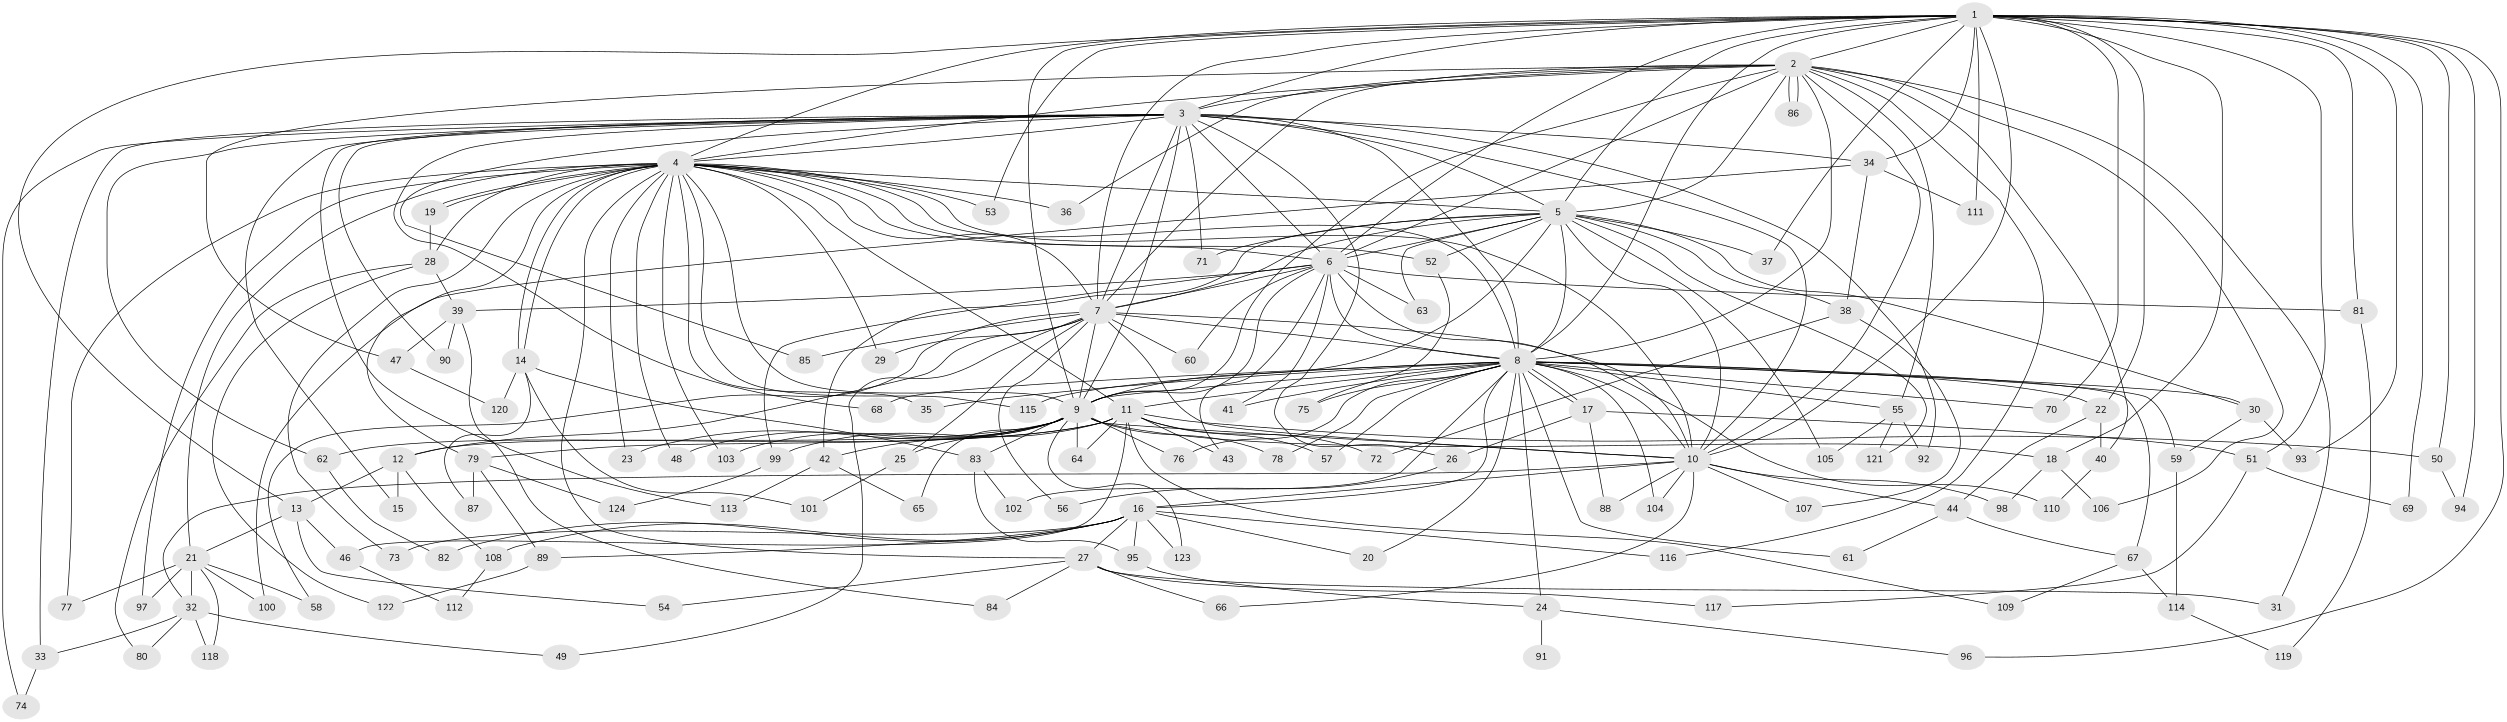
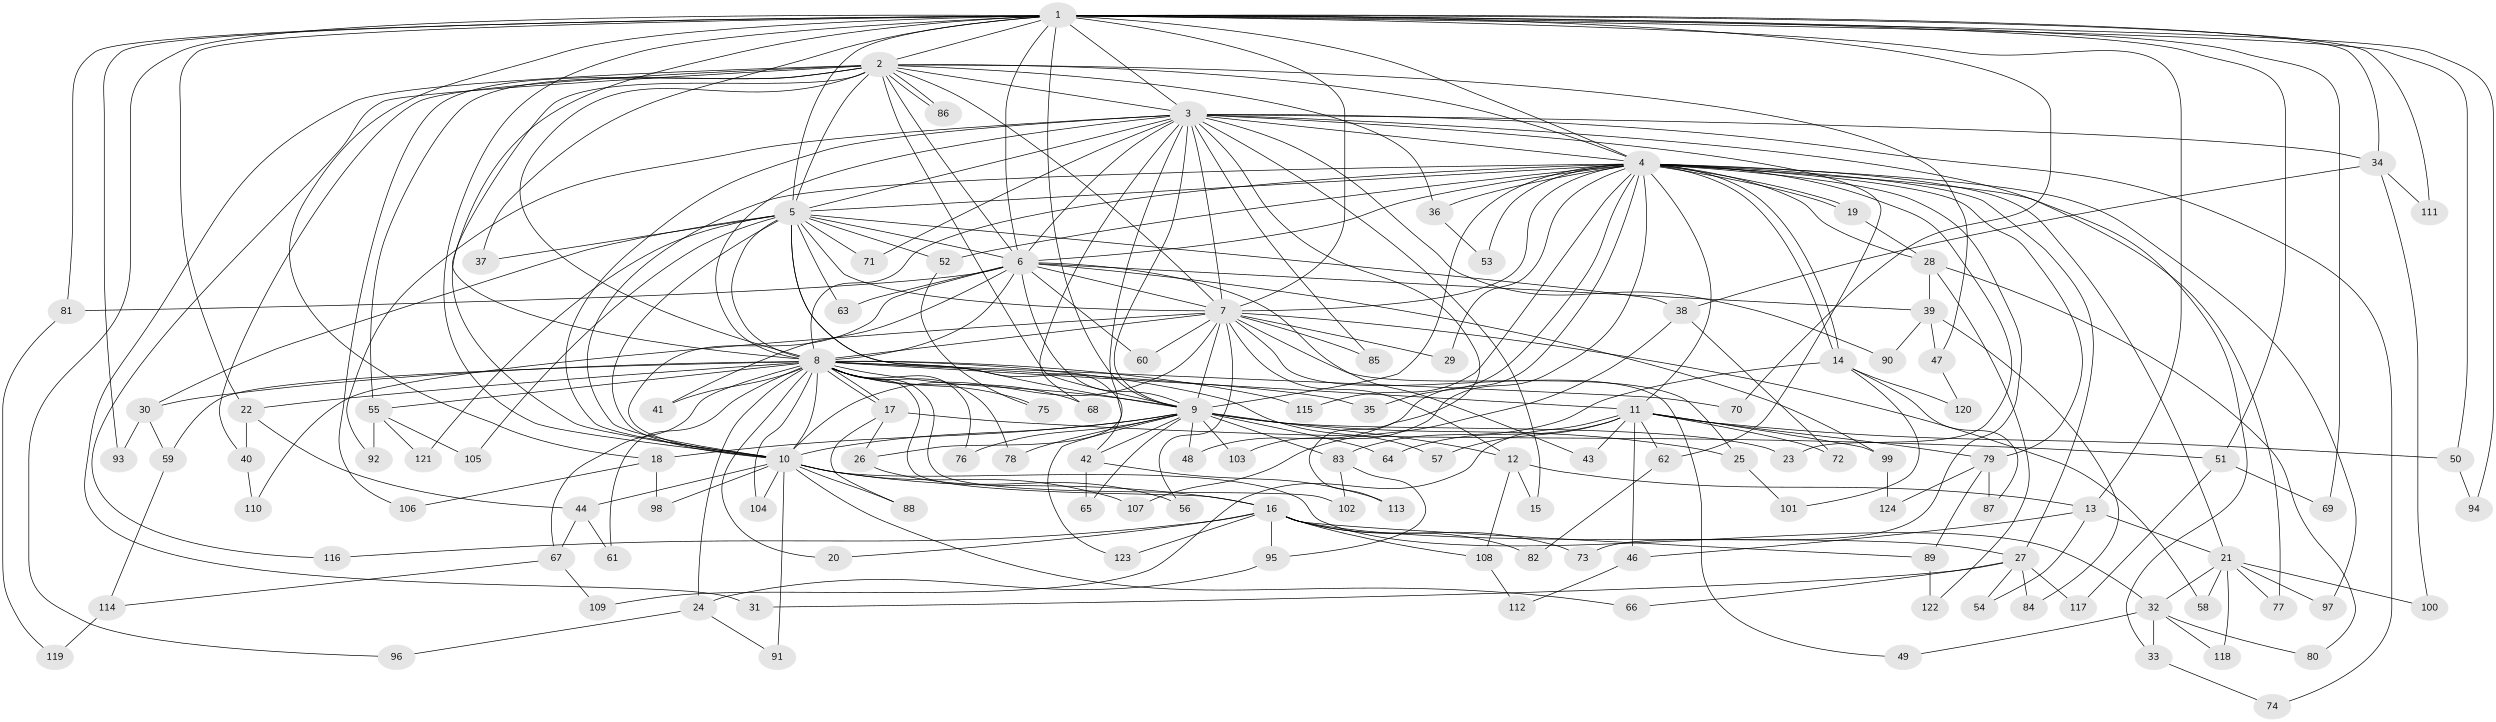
edge "1" -- "53": now "36" -- "53"
edge "10" -- "91": added
